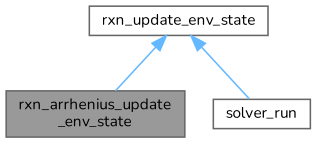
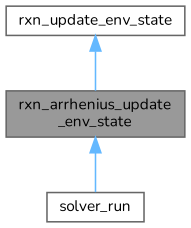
edge "solver_run" -> "rxn_update_env_state": now "solver_run" -> "rxn_arrhenius_update _env_state"
